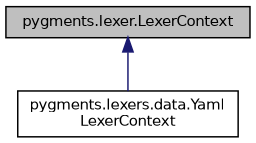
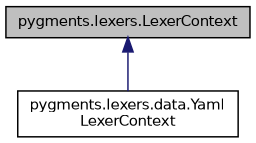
node "pygments.lexer.LexerContext": label "pygments.lexer.LexerContext" -> "pygments.lexers.LexerContext"
